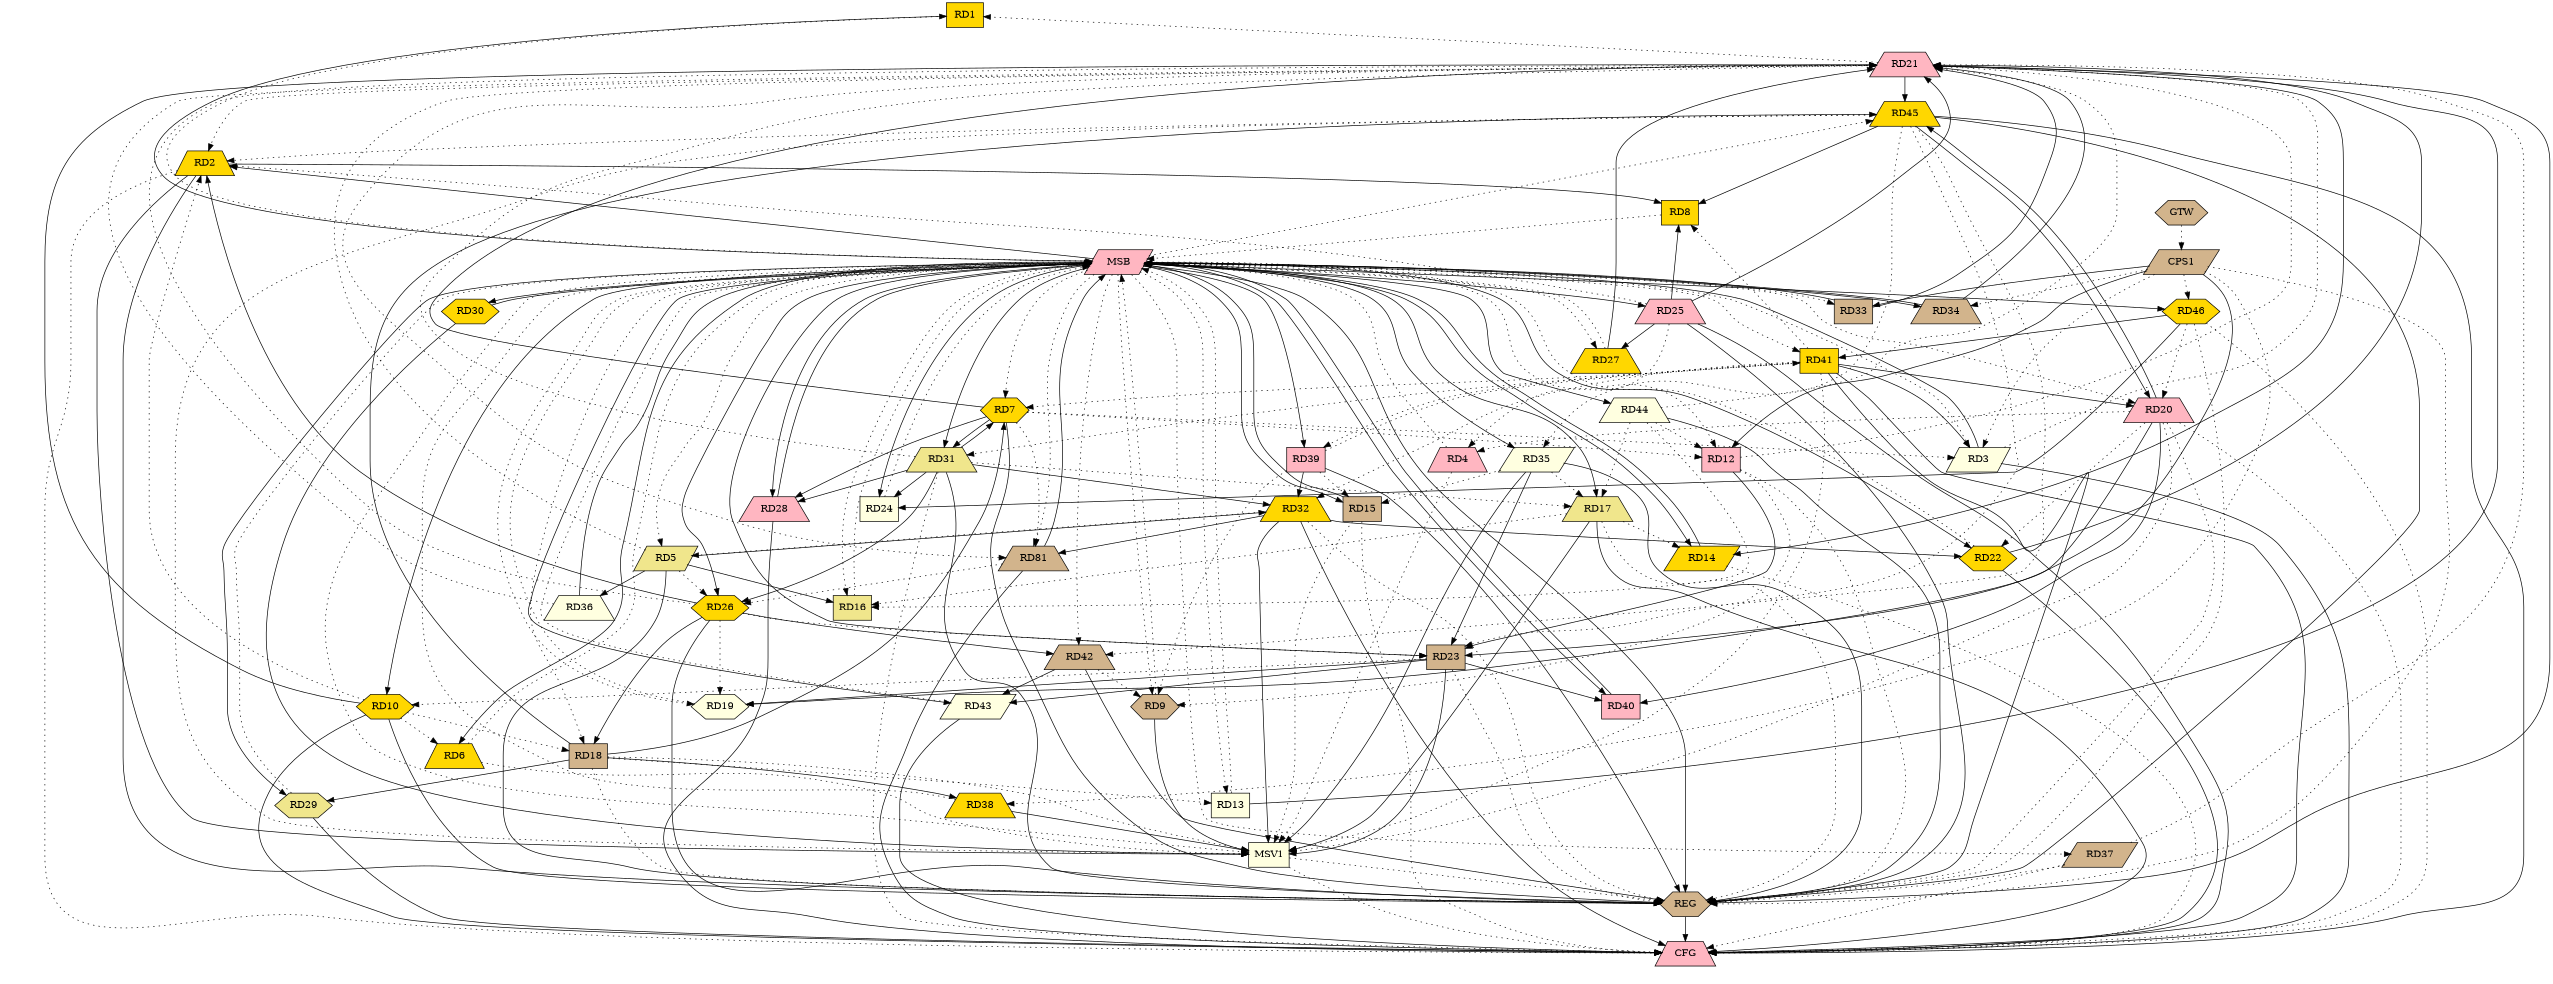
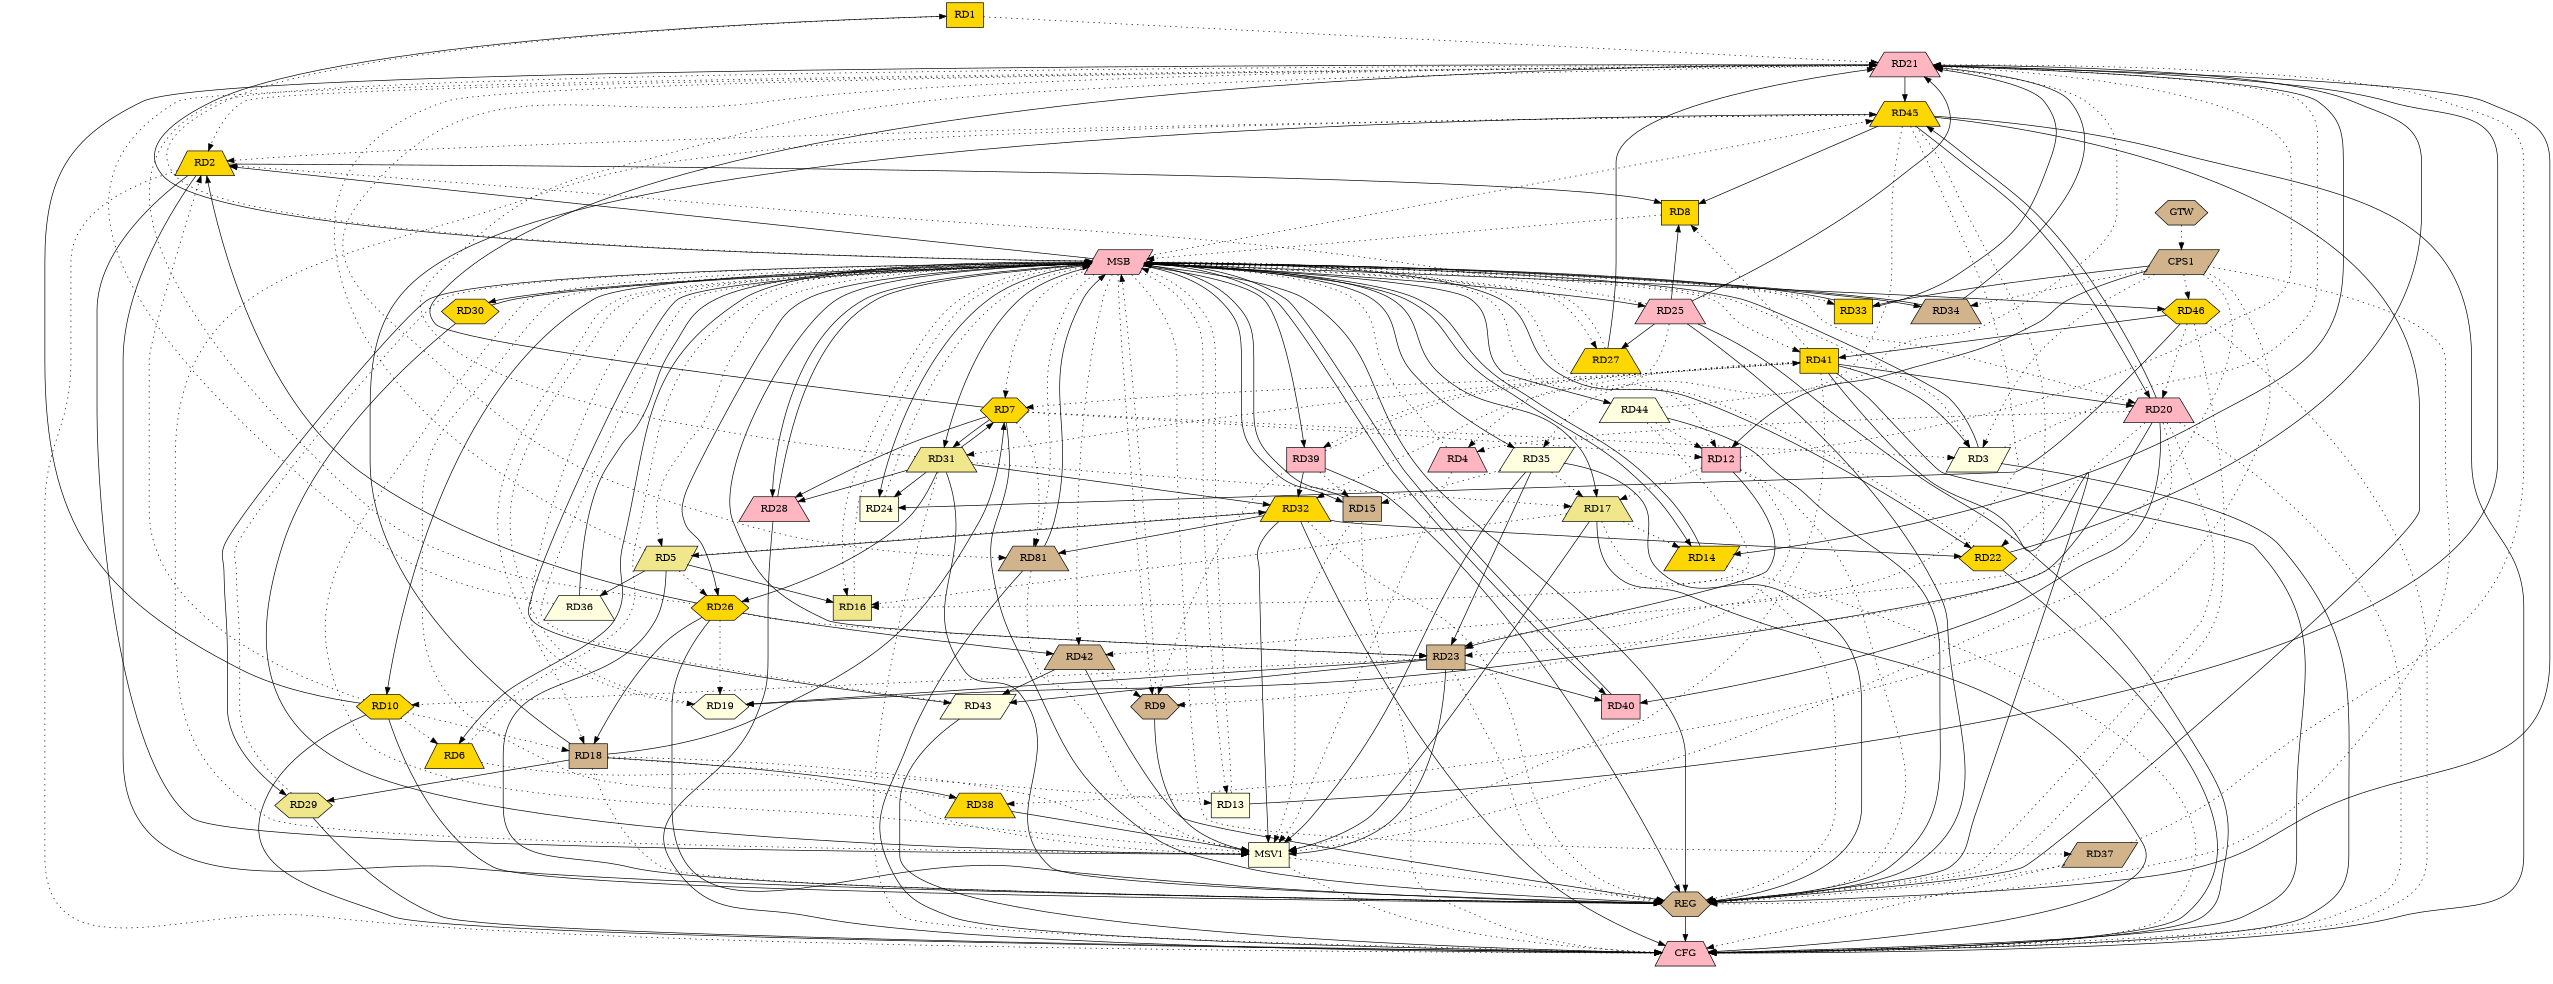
edge "RD21" -> "RD1": reversed
node "RD33": fillcolor tan -> gold
edge "RD44" -> "RD17": now "RD12" -> "RD17"
edge "CPS1" -> "RD23": style solid -> dotted
edge "RD81" -> "RD26": now "RD81" -> "MSV1"
